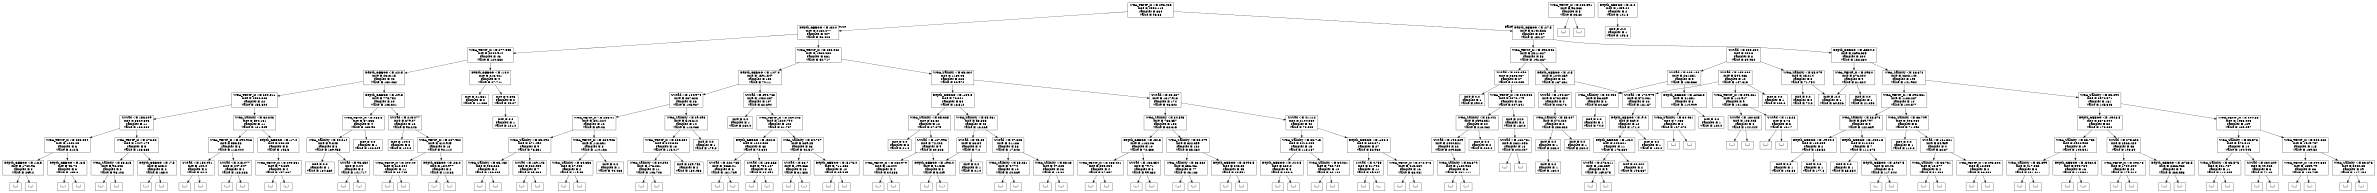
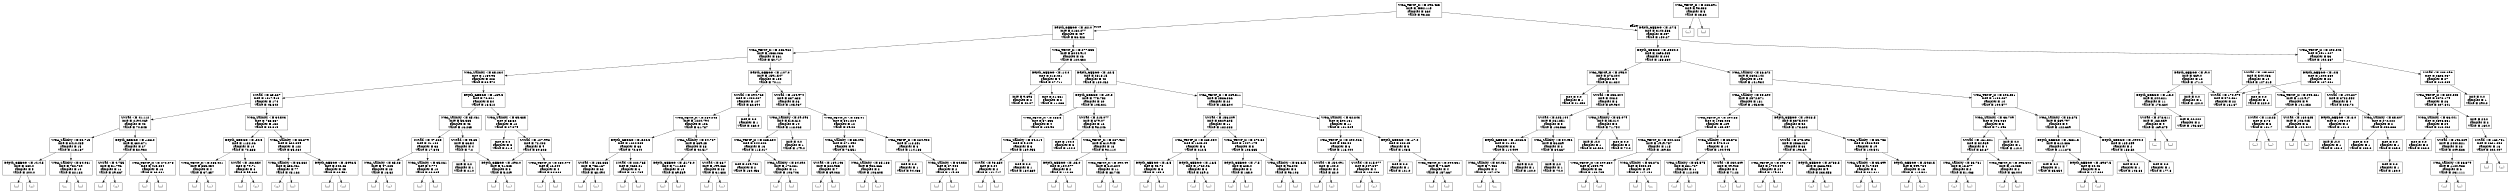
edge "WOA_TEMP_K <= 295.0 mse = 876.204 samples = 9 value = 81.324" -> "mse = -0.0 samples = 1 value = 60.526": now "WOA_TEMP_K <= 295.0 mse = 876.204 samples = 9 value = 81.324" -> "SWrad <= 253.804 mse = 408.3 samples = 8 value = 89.934"
edge "mse = 9.696 samples = 2 value = 40.07" -> "mse = 0.0 samples = 1 value = 121.0": now "Depth_GEBCO <= -17.0 mse = 308.25 samples = 5 value = 148.5" -> "mse = 0.0 samples = 1 value = 121.0"
edge "SWrad <= 170.979 mse = 572.061 samples = 22 value = 161.67" -> "Depth_GEBCO <= -9.0 mse = 369.0 samples = 12 value = 171.0": reversed
edge "SWrad <= 144.827 mse = 3732.554 samples = 4 value = 208.72" -> "Depth_GEBCO <= -3.0 mse = 1459.24 samples = 2 value = 141.8": added
node "mse = 0.0 samples = 1 value = 128.029": removed
